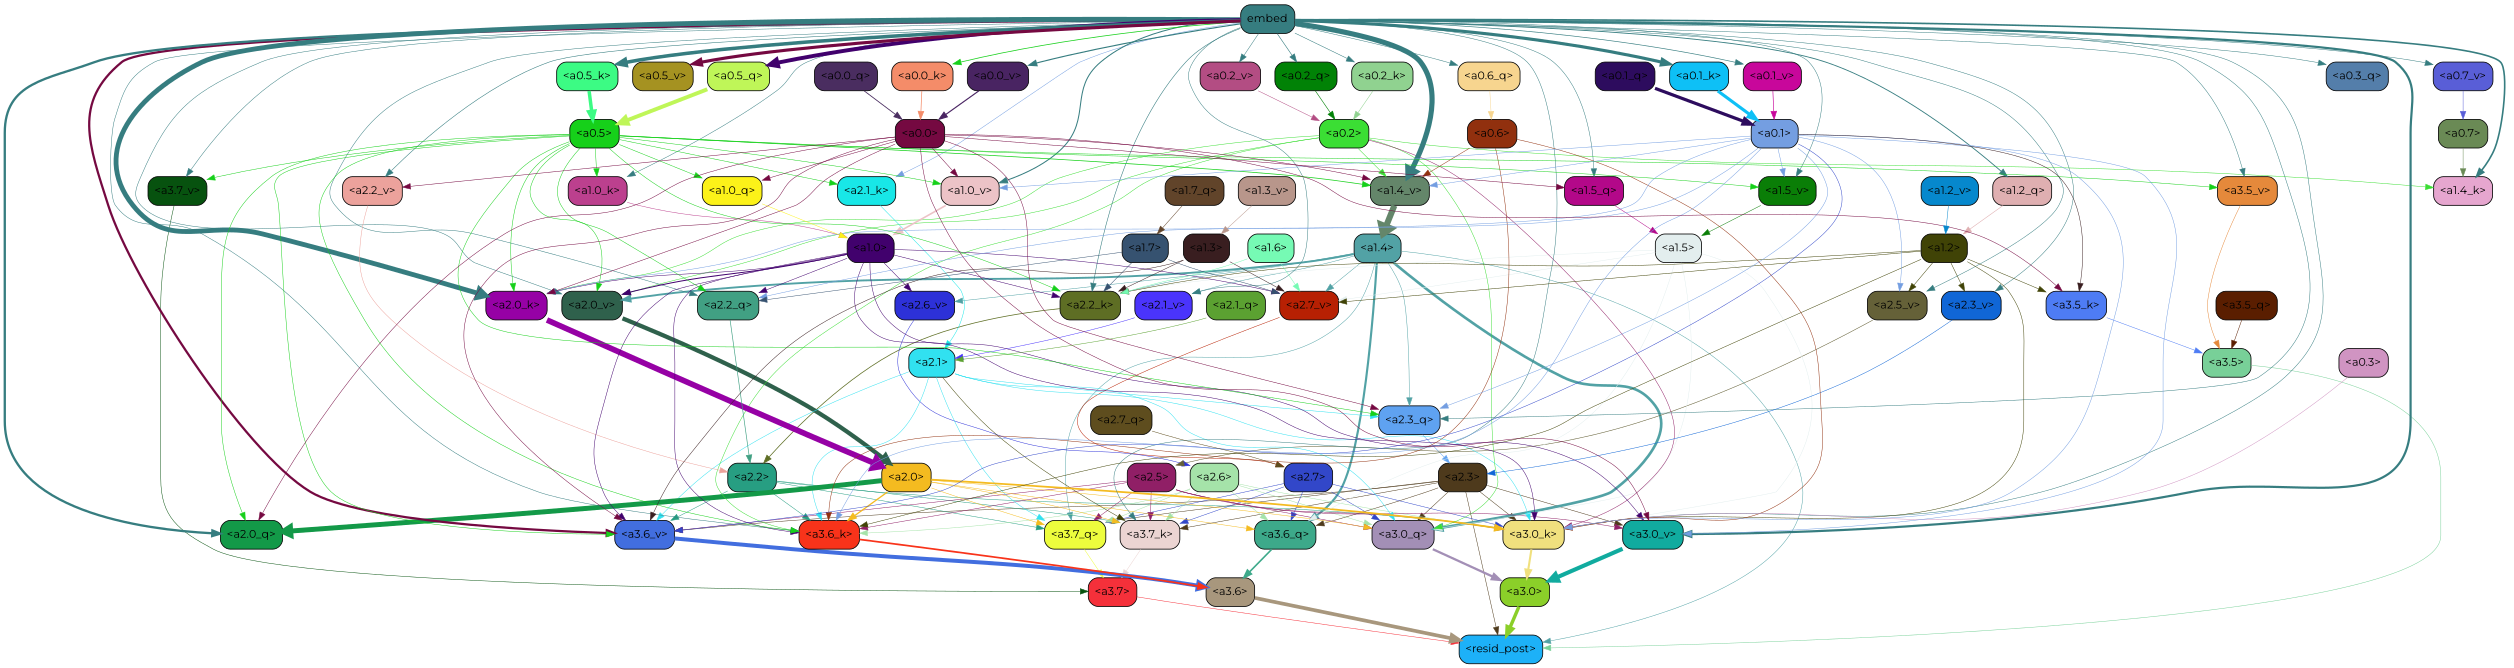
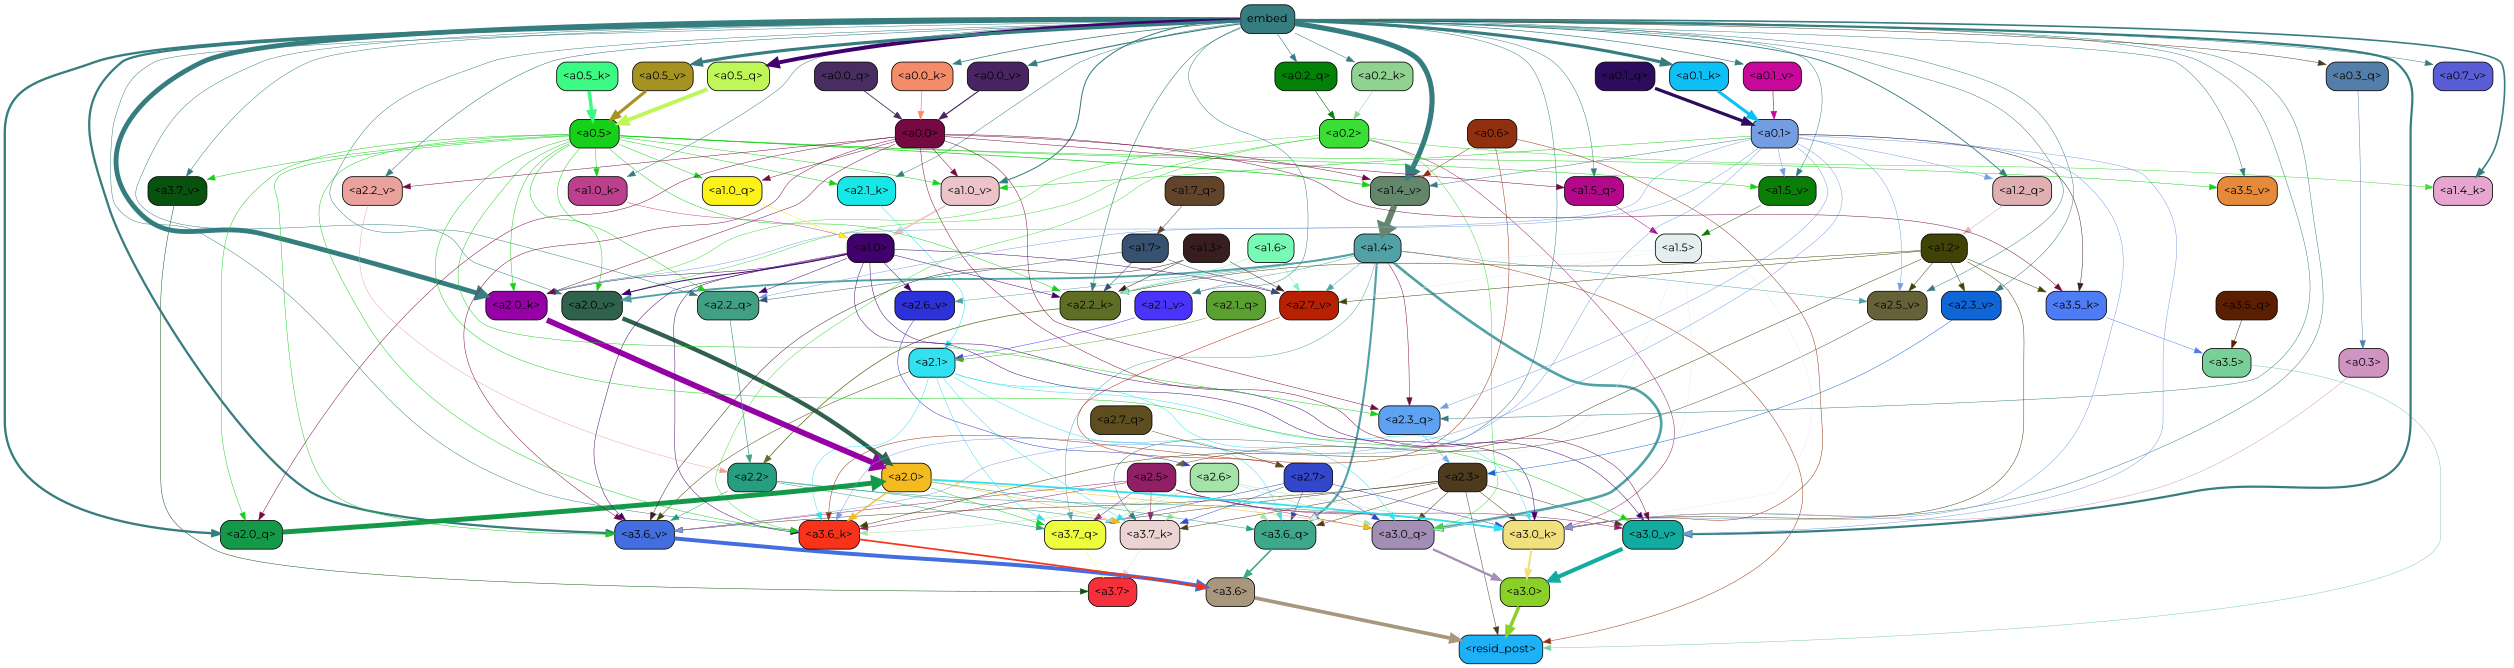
edge "embed" -> "<a0.3_q>": color #367d80 -> #4e3a1c
edge "embed" -> "<a0.0_k>": color #16d01a -> #367d80
edge "embed" -> "<a0.5_k>": removed
edge "embed" -> "<a0.5_v>": color #750941 -> #367d80
edge "embed" -> "<a2.1_k>": color #749ee1 -> #367d80
node "<a0.2_v>": removed
node "<a0.6_q>": removed
edge "embed" -> "<a3.6_v>": color #750941 -> #367d80
edge "<a0.5_v>" -> "<a0.5>": added
node "<a0.7>": removed
edge "<a0.2>" -> "<a1.4_v>": removed
edge "<a0.1>" -> "<a1.0_v>": color #749ee1 -> #16d01a
edge "<a0.1>" -> "<a1.2_q>": added
edge "<a0.1>" -> "<a1.4_v>": color #749ee1 -> #367d80
node "<a1.3_v>": removed
node "<a1.2_v>": removed
edge "<a0.3_q>" -> "<a0.3>": added
edge "<a1.4>" -> "<a2.5_v>": added
edge "<a3.5_v>" -> "<a3.5>": removed
edge "<a1.4>" -> "<a2.3_q>": color #52a2a5 -> #750941
edge "<a1.4>" -> "<resid_post>": color #52a2a5 -> #91300e
edge "<a0.5>" -> "<a3.0_v>": added
edge "<a2.1>" -> "<a2.3_q>": now "<a2.1>" -> "<a3.6_q>"
edge "<a2.1>" -> "<a3.6_v>": color #31e1f0 -> #404306
edge "<a0.1>" -> "<a3.6_v>": color #3247c9 -> #749ee1
edge "<a2.1>" -> "<a3.7_k>": color #404306 -> #31e1f0
edge "<a2.0>" -> "<a3.0_k>": color #f4bb20 -> #31e1f0
edge "<a2.2>" -> "<a3.6_k>": removed
edge "<a2.0>" -> "<a3.6_q>": color #f4bb20 -> #279e82
edge "<a2.0>" -> "<a2.0_q>": reversed
edge "<a2.0>" -> "<a3.7_q>": color #f4bb20 -> #16d01a
edge "<a3.7>" -> "<resid_post>": removed
